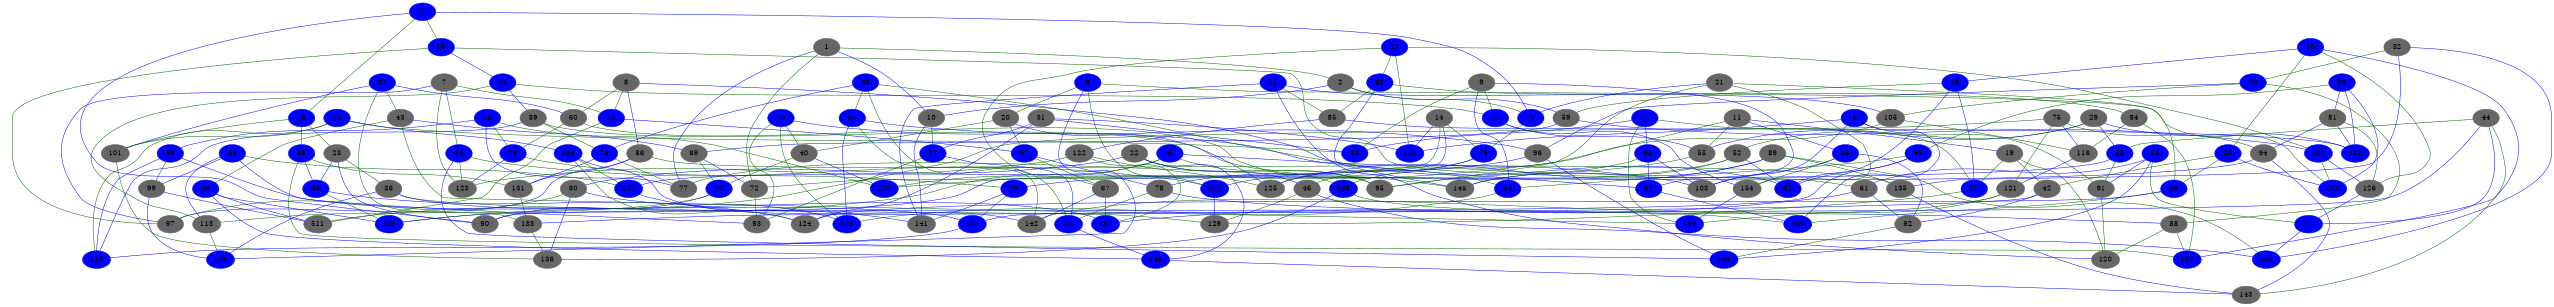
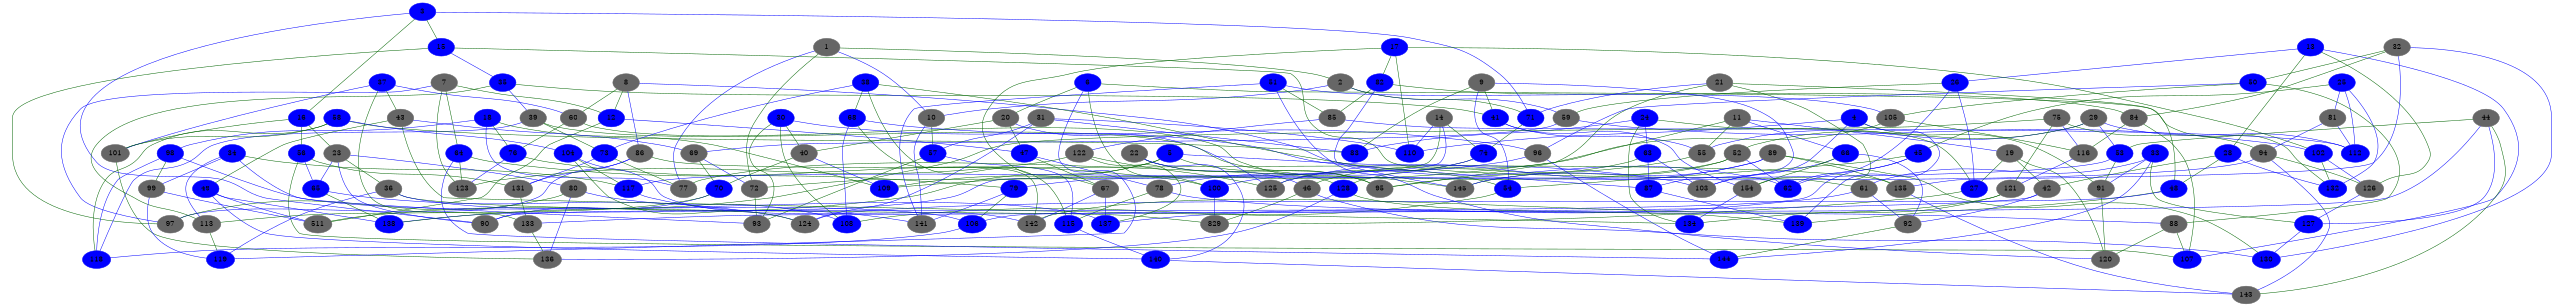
edge "32" -- "84": added
edge "81" -- "126": now "94" -- "126"
edge "22" -- "80": now "23" -- "80"
node "129": label "129" -> "829"
